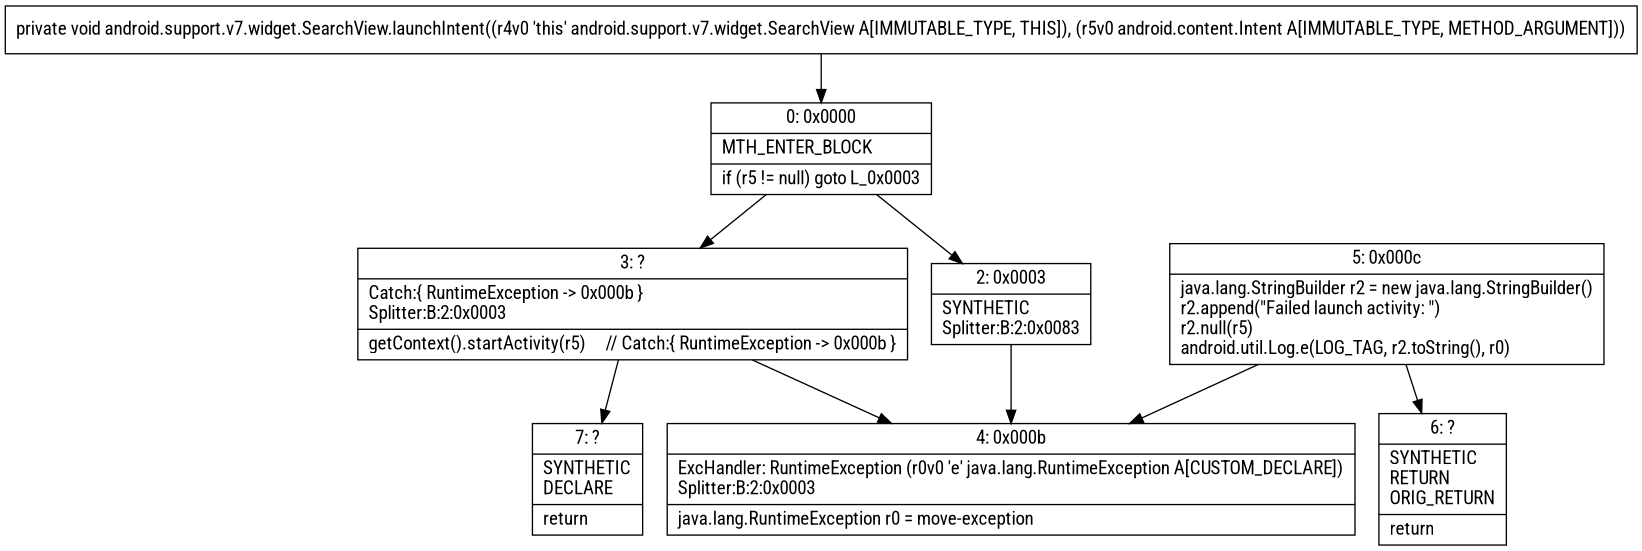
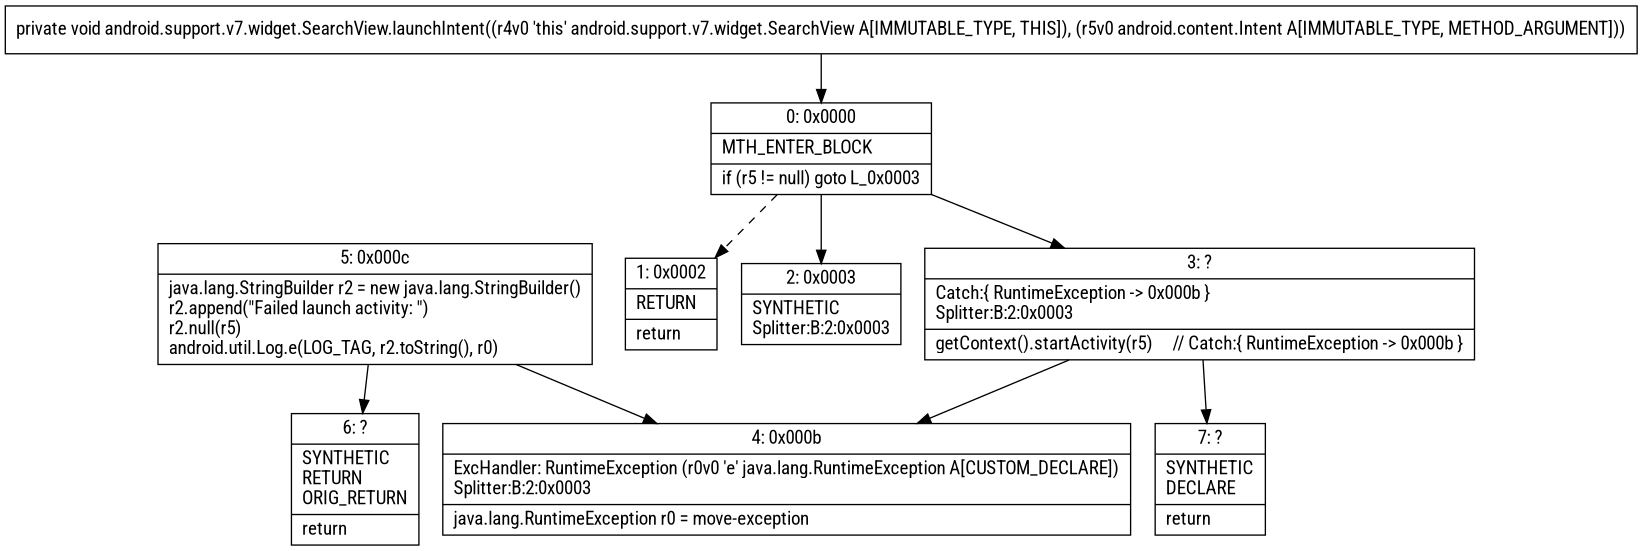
node "1: 0x0002": added
node "2: 0x0003": text "Splitter:B:2:0x0083" -> "Splitter:B:2:0x0003"
edge "2: 0x0003" -> "4: 0x000b": removed
